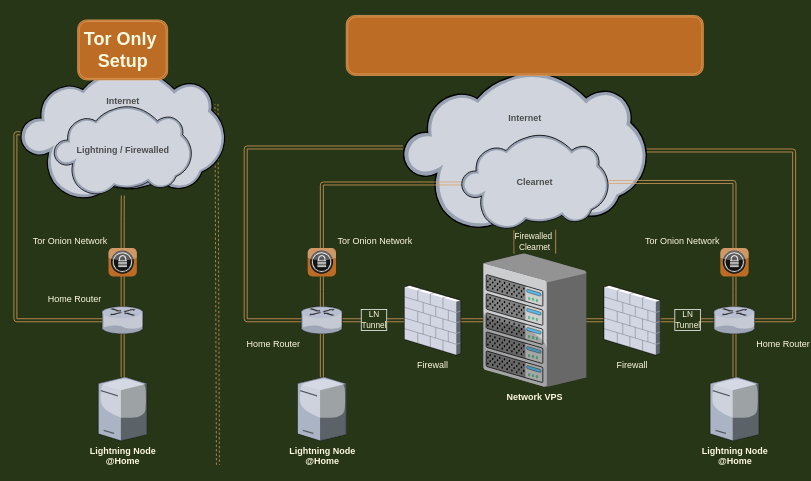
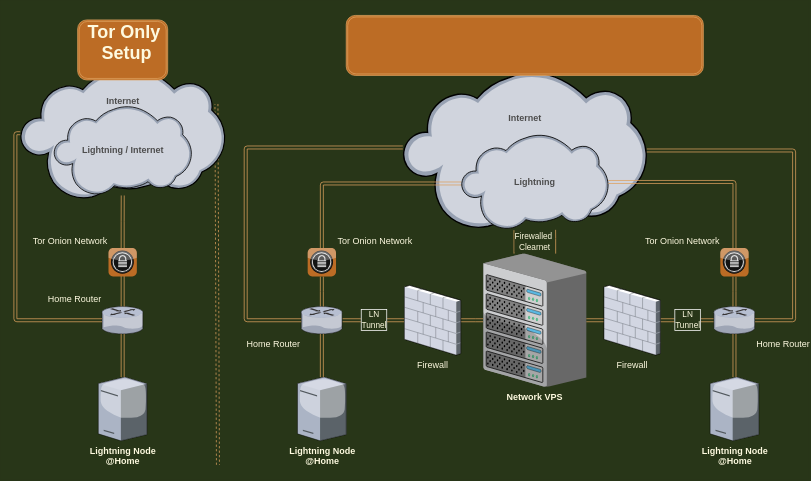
node "Tor Only Setup": moved (123, 50) -> (126, 42)
node "Lightning / Firewalled": label "Lightning / Firewalled" -> "Lightning / Internet"
node "Clearnet": label "Clearnet" -> "Lightning"
